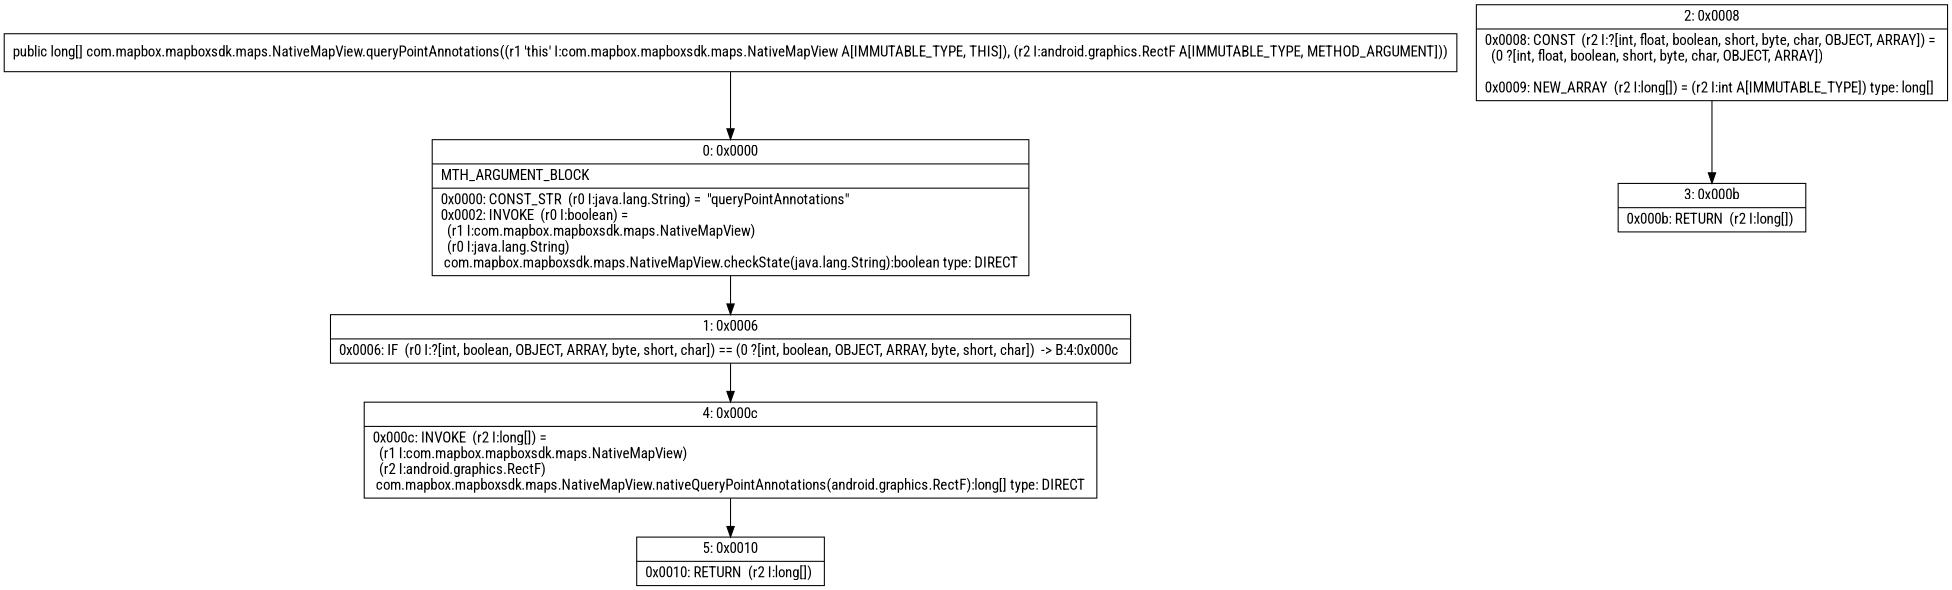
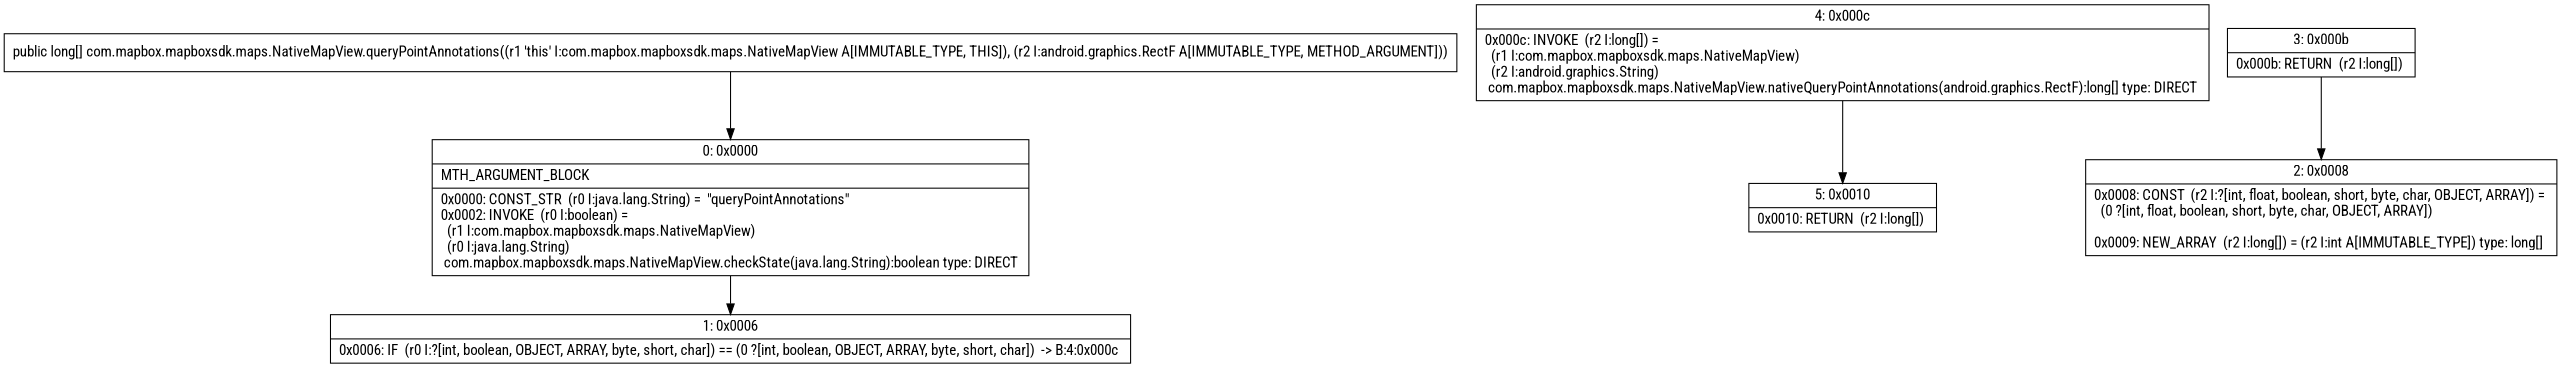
edge "2: 0x0008" -> "3: 0x000b": reversed
edge "1: 0x0006" -> "4: 0x000c": removed
node "4: 0x000c": text "(r2 I:android.graphics.RectF)" -> "(r2 I:android.graphics.String)"
